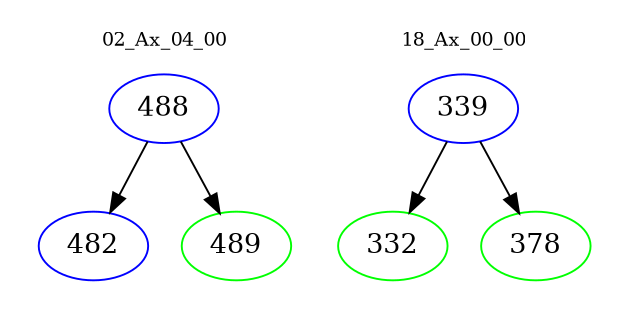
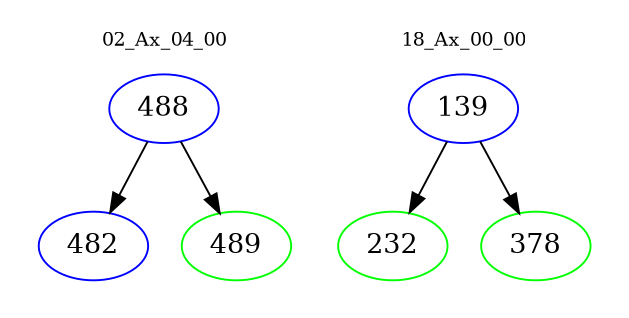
node "339": label "339" -> "139"
node "332": label "332" -> "232"
